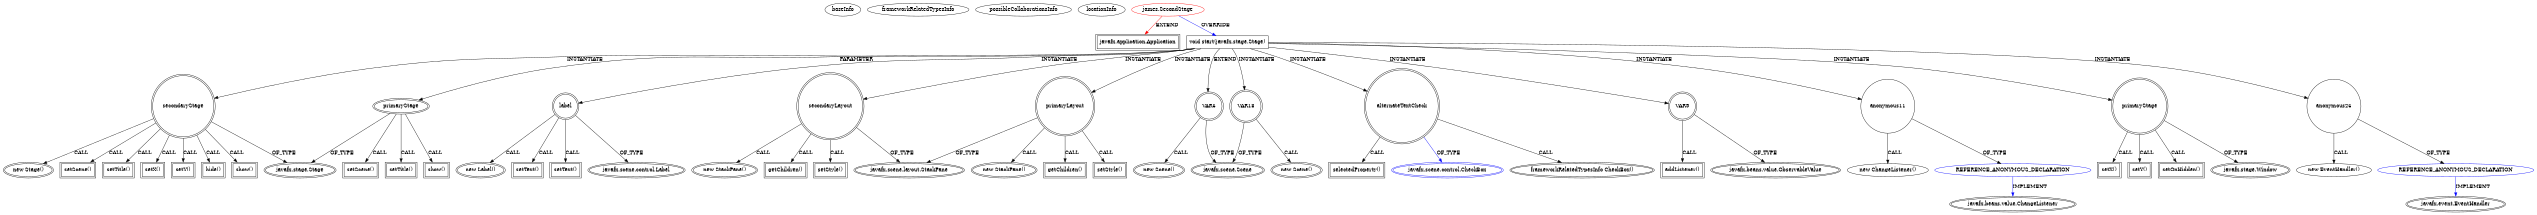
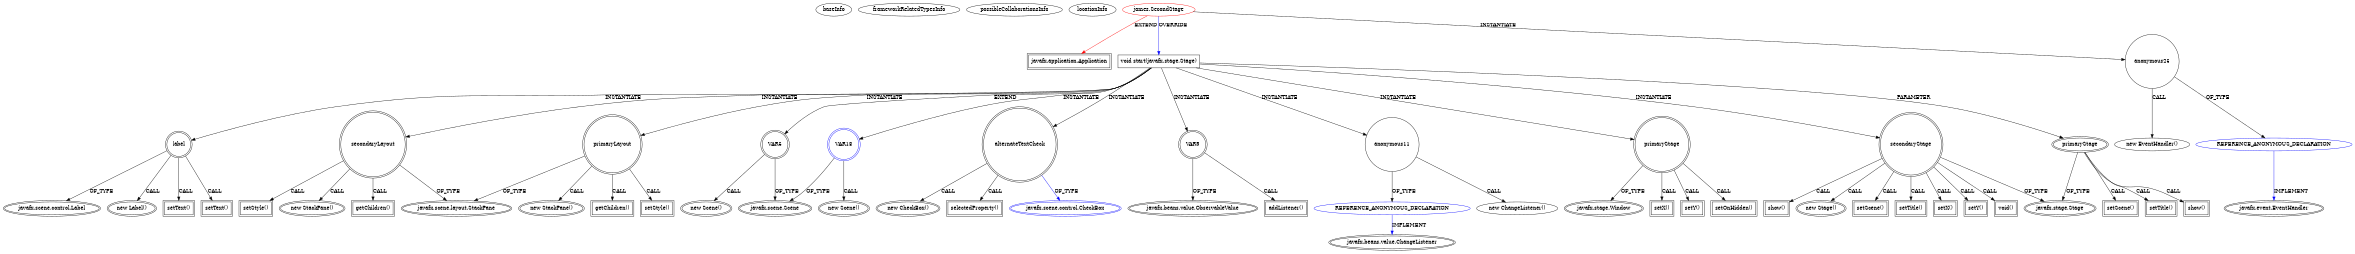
edge "void start(javafx.stage.Stage)" -> "anonymous25": now "james.SecondStage" -> "anonymous25"
node "VAR18": color black -> blue
node "hide()": label "hide()" -> "void()"
node "frameworkRelatedTypesInfo CheckBox()": label "frameworkRelatedTypesInfo CheckBox()" -> "new CheckBox()"
